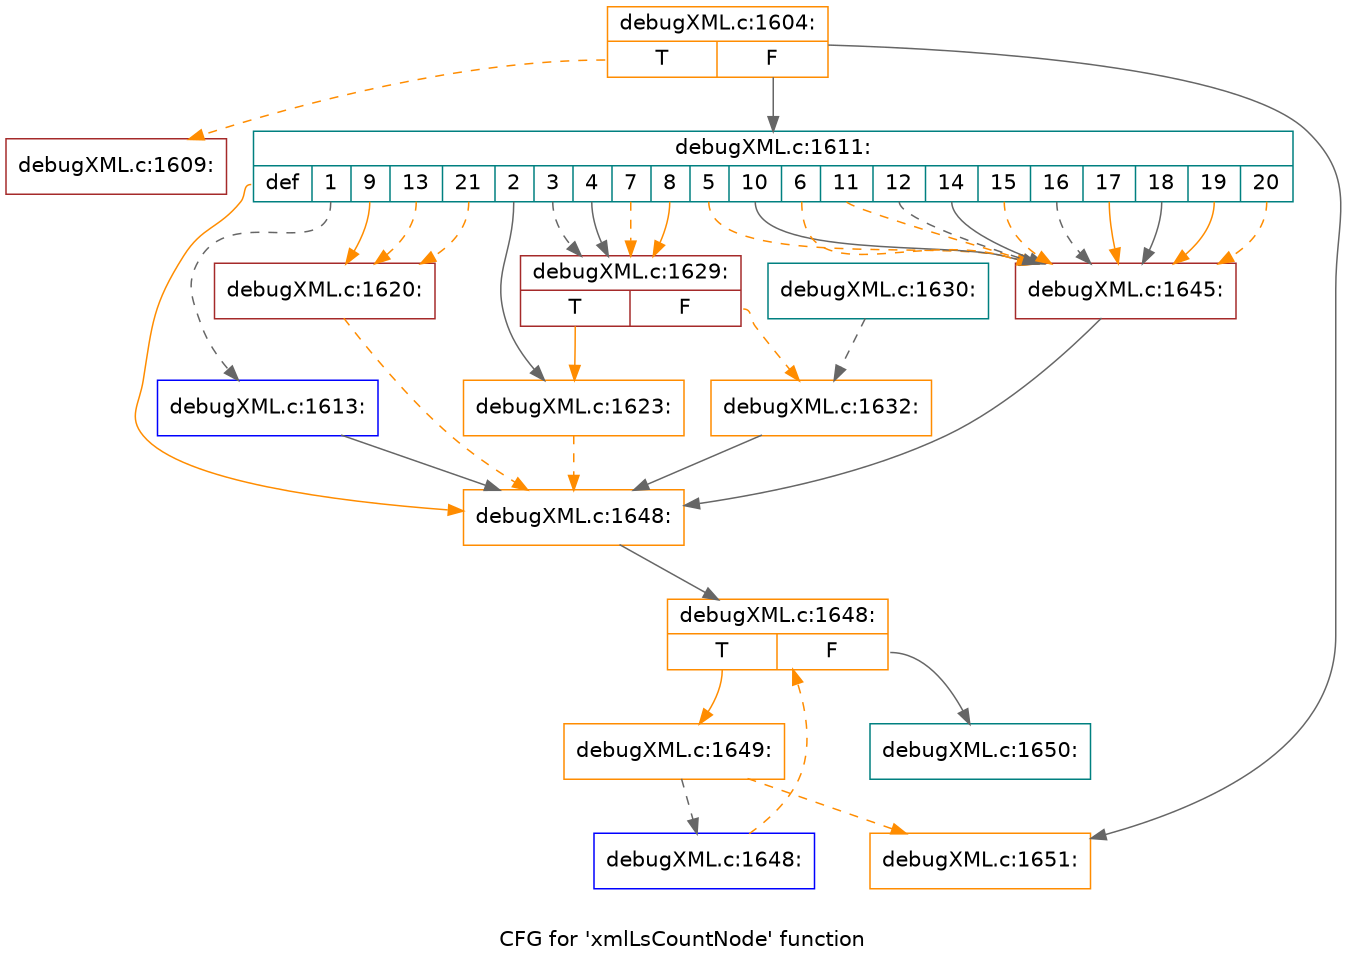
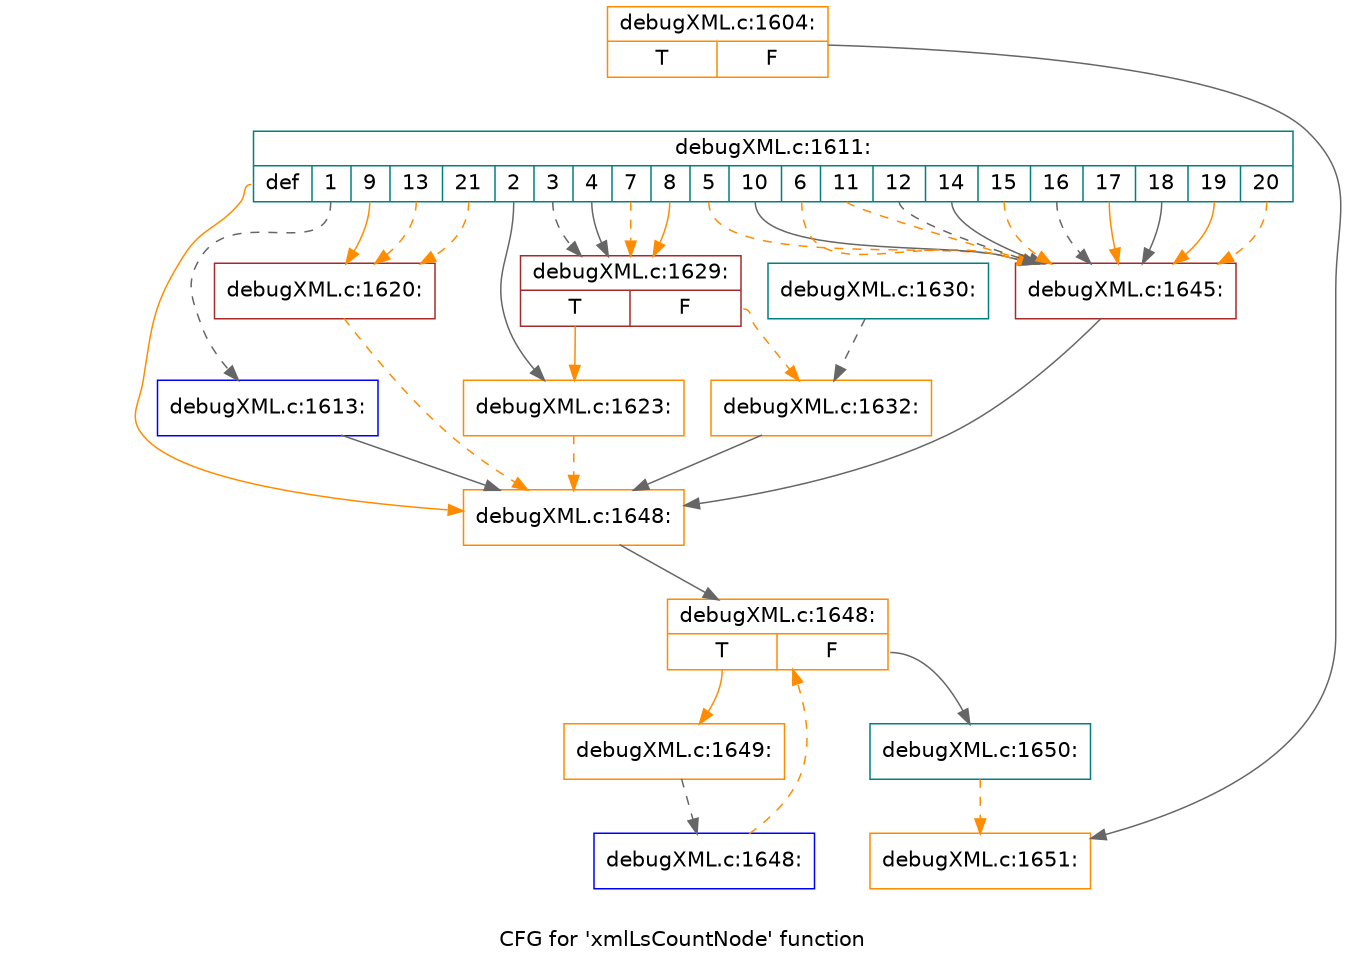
edge "debugXML.c:1604:" -> "debugXML.c:1611:": removed
node "debugXML.c:1609:": removed
edge "debugXML.c:1649:" -> "debugXML.c:1651:": now "debugXML.c:1650:" -> "debugXML.c:1651:"
